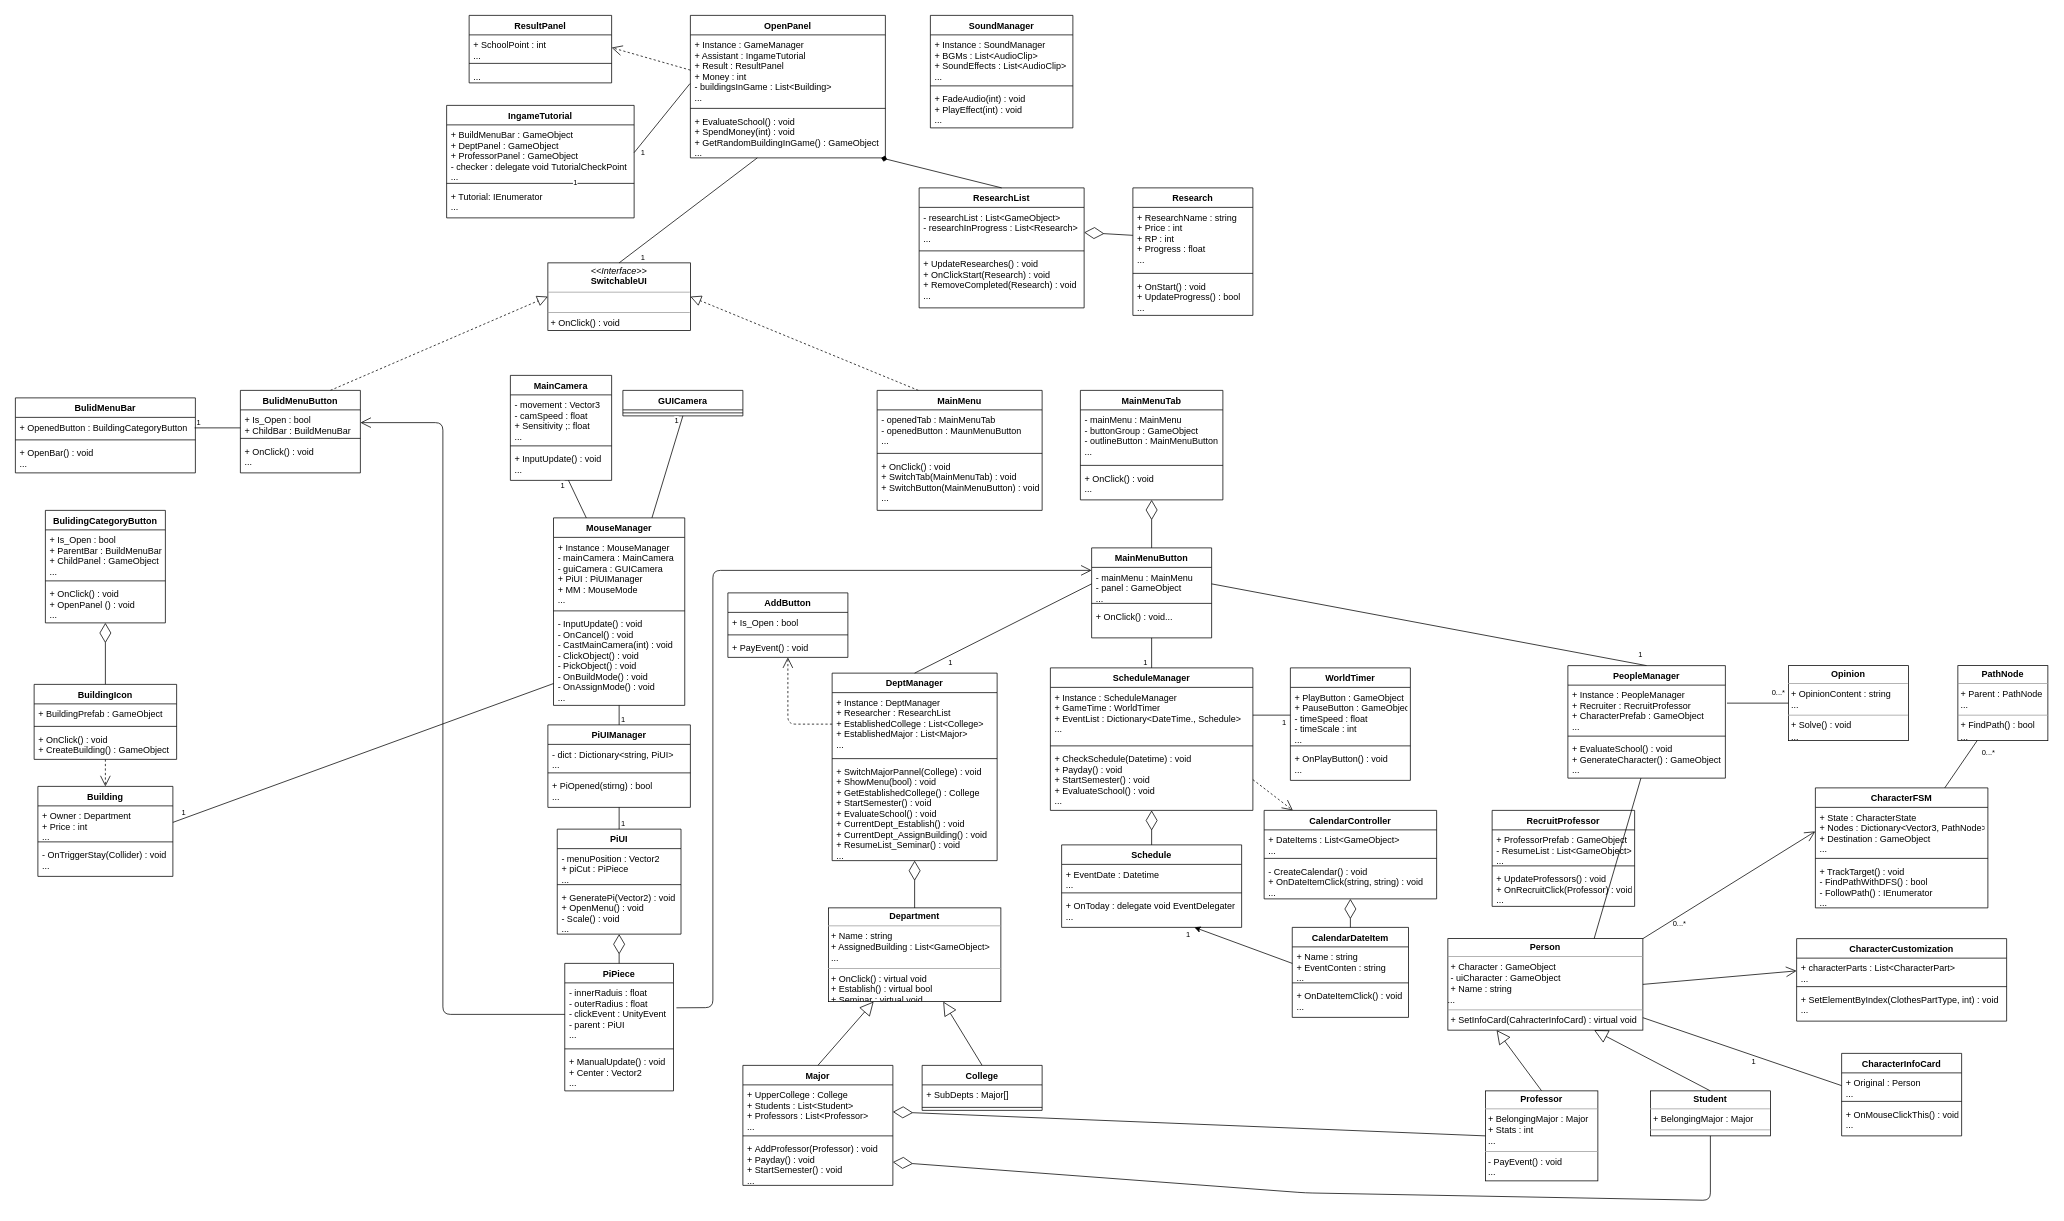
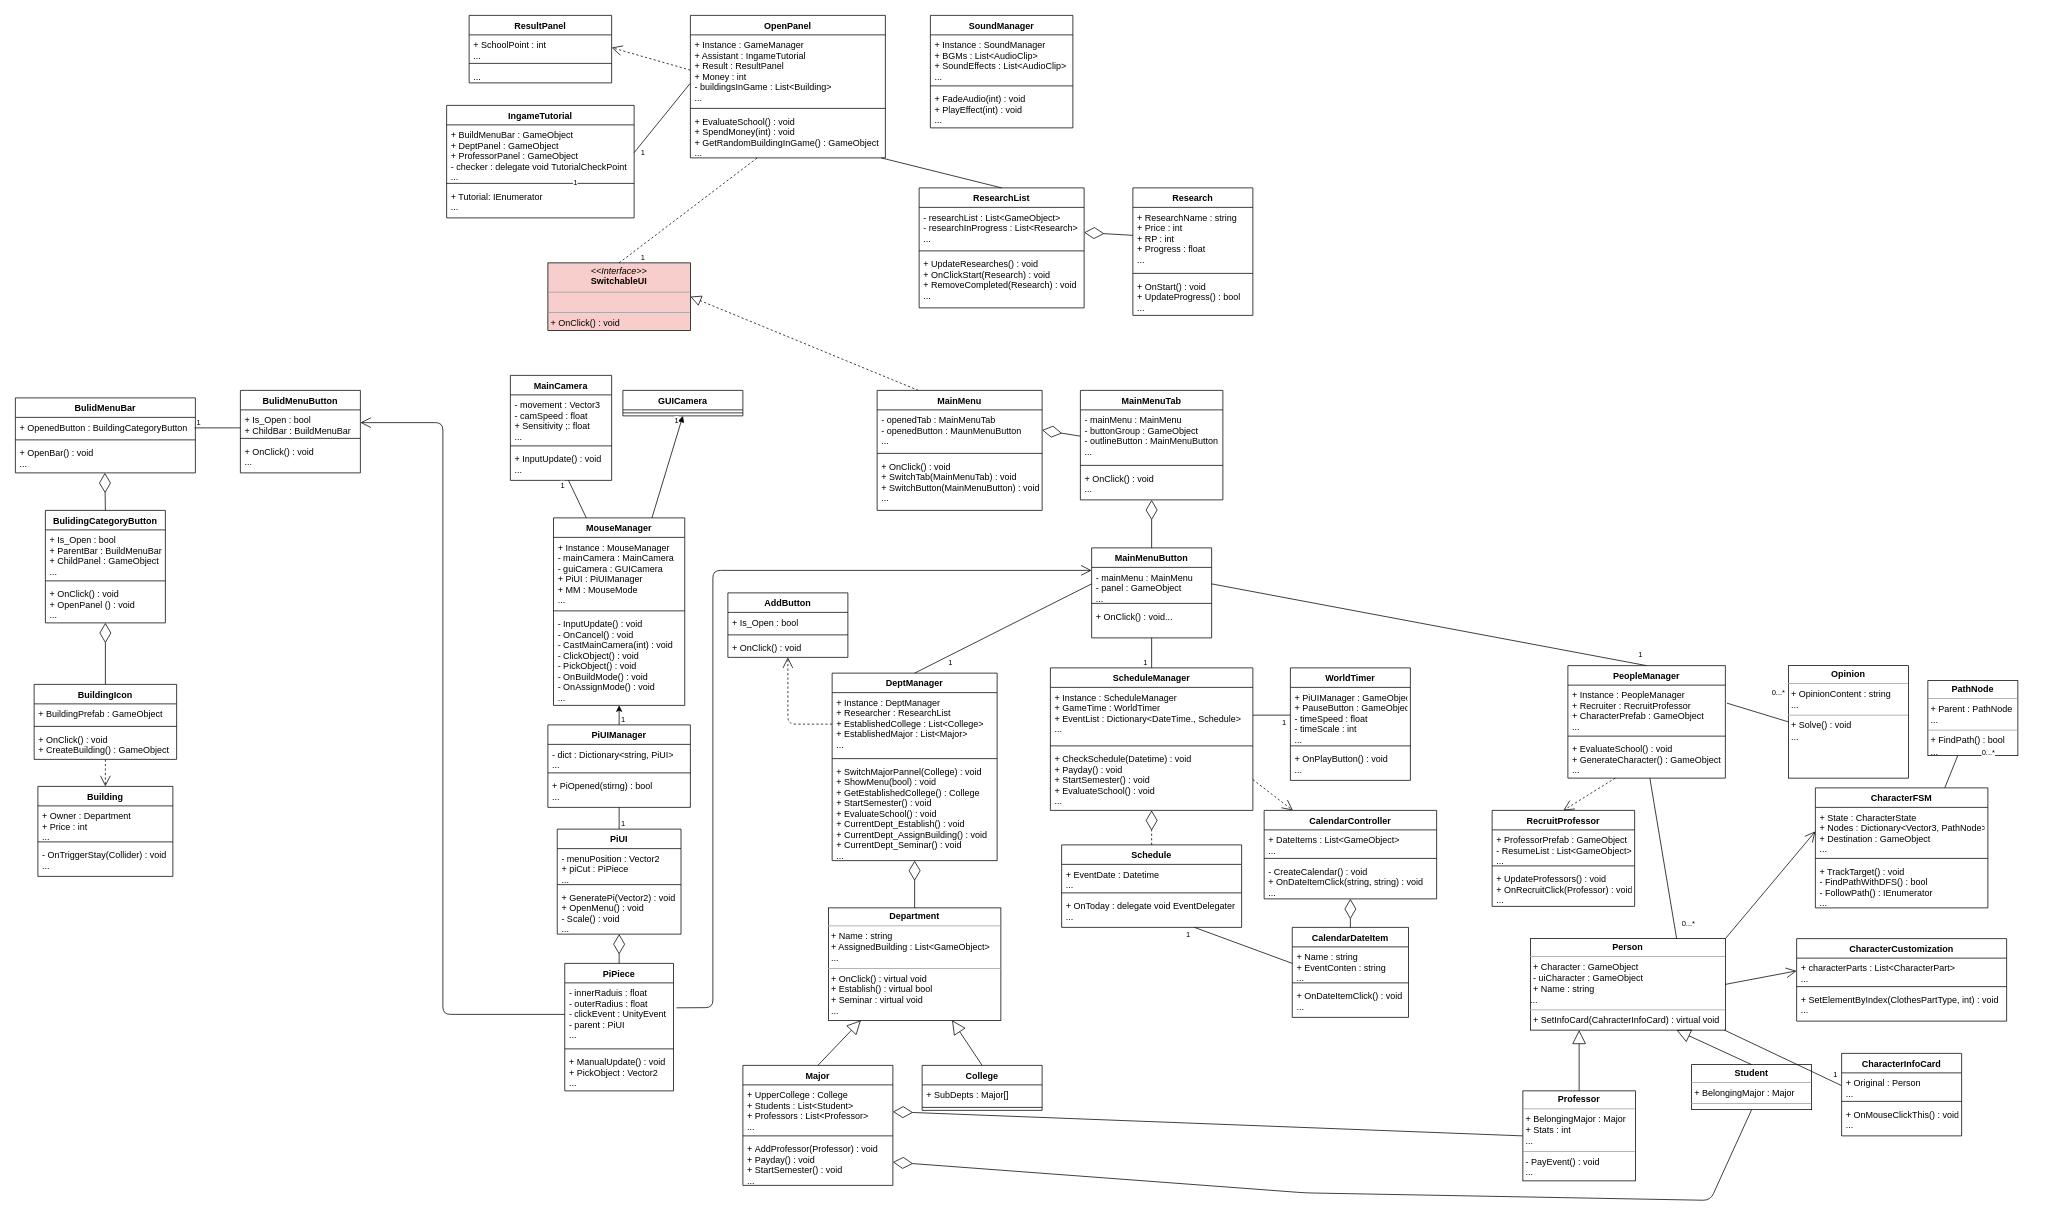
edge "ResearchList" -> "+ EvaluateSchool() : void + SpendMoney(int) : void + GetRandomBuildingInGame() : GameObject ...": arrowhead diamond -> none
edge "+ EvaluateSchool() : void + SpendMoney(int) : void + GetRandomBuildingInGame() : GameObject ..." -- "<<Interface>> SwitchableUI + OnClick() : void": style solid -> dashed
node "<<Interface>> SwitchableUI + OnClick() : void": fillcolor #ffffff -> #f8cecc
edge "BulidMenuButton" -> "<<Interface>> SwitchableUI + OnClick() : void": removed
edge "GUICamera" -- "MouseManager": arrowhead none -> block
edge "- mainMenu : MainMenu - buttonGroup : GameObject - outlineButton : MainMenuButton ..." -> "- openedTab : MainMenuTab - openedButton : MaunMenuButton ...": added
edge "BulidingCategoryButton" -> "+ OpenBar() : void ...": added
node "+ PayEvent() : void": label "+ PayEvent() : void" -> "+ OnClick() : void"
node "+ PlayButton : GameObject + PauseButton : GameObject - timeSpeed : float - timeScale : int ...": label "+ PlayButton : GameObject + PauseButton : GameObject - timeSpeed : float - timeScale : int ..." -> "+ PiUIManager : GameObject + PauseButton : GameObject - timeSpeed : float - timeScale : int ..."
node "Opinion + OpinionContent : string ... + Solve() : void ...": size 120x75 -> 120x113
node "PathNode + Parent : PathNode ... + FindPath() : bool ...": moved (2003, 703) -> (1973, 718)
edge "- InputUpdate() : void - OnCancel() : void - CastMainCamera(int) : void - ClickObject() : void - PickObject() : void - OnBuildMode() : void - OnAssignMode() : void ..." -- "PiUIManager": arrowhead none -> classic
edge "- InputUpdate() : void - OnCancel() : void - CastMainCamera(int) : void - ClickObject() : void - PickObject() : void - OnBuildMode() : void - OnAssignMode() : void ..." -- "+ Owner : Department + Price : int ...": removed, label "1"
node "+ SwitchMajorPannel(College) : void + ShowMenu(bool) : void + GetEstablishedCollege() : College + StartSemester() : void + EvaluateSchool() : void + CurrentDept_Establish() : void + CurrentDept_AssignBuilding() : void + ResumeList_Seminar() : void ...": label "+ SwitchMajorPannel(College) : void + ShowMenu(bool) : void + GetEstablishedCollege() : College + StartSemester() : void + EvaluateSchool() : void + CurrentDept_Establish() : void + CurrentDept_AssignBuilding() : void + ResumeList_Seminar() : void ..." -> "+ SwitchMajorPannel(College) : void + ShowMenu(bool) : void + GetEstablishedCollege() : College + StartSemester() : void + EvaluateSchool() : void + CurrentDept_Establish() : void + CurrentDept_AssignBuilding() : void + CurrentDept_Seminar() : void ..."
edge "+ EvaluateSchool() : void + GenerateCharacter() : GameObject ..." -> "RecruitProfessor": added
edge "Schedule" -> "+ CheckSchedule(Datetime) : void + Payday() : void + StartSemester() : void + EvaluateSchool() : void ...": style solid -> dashed
edge "+ Name : string + EventConten : string ..." -> "+ OnToday : delegate void EventDelegater ...": arrowhead classic -> none
node "Department + Name : string + AssignedBuilding : List<GameObject> ... + OnClick() : virtual void + Establish() : virtual bool + Seminar : virtual void ...": size 173x94 -> 173x113
node "Person + Character : GameObject - uiCharacter : GameObject + Name : string ... + SetInfoCard(CahracterInfoCard) : virtual void": moved (1545, 984) -> (1628, 984)
node "+ ManualUpdate() : void + Center : Vector2 ...": label "+ ManualUpdate() : void + Center : Vector2 ..." -> "+ ManualUpdate() : void + PickObject : Vector2 ..."
node "Student + BelongingMajor : Major": moved (1710, 1113) -> (1752, 1087)
node "Professor + BelongingMajor : Major + Stats : int ... - PayEvent() : void ...": moved (1542, 1136) -> (1579, 1136)
